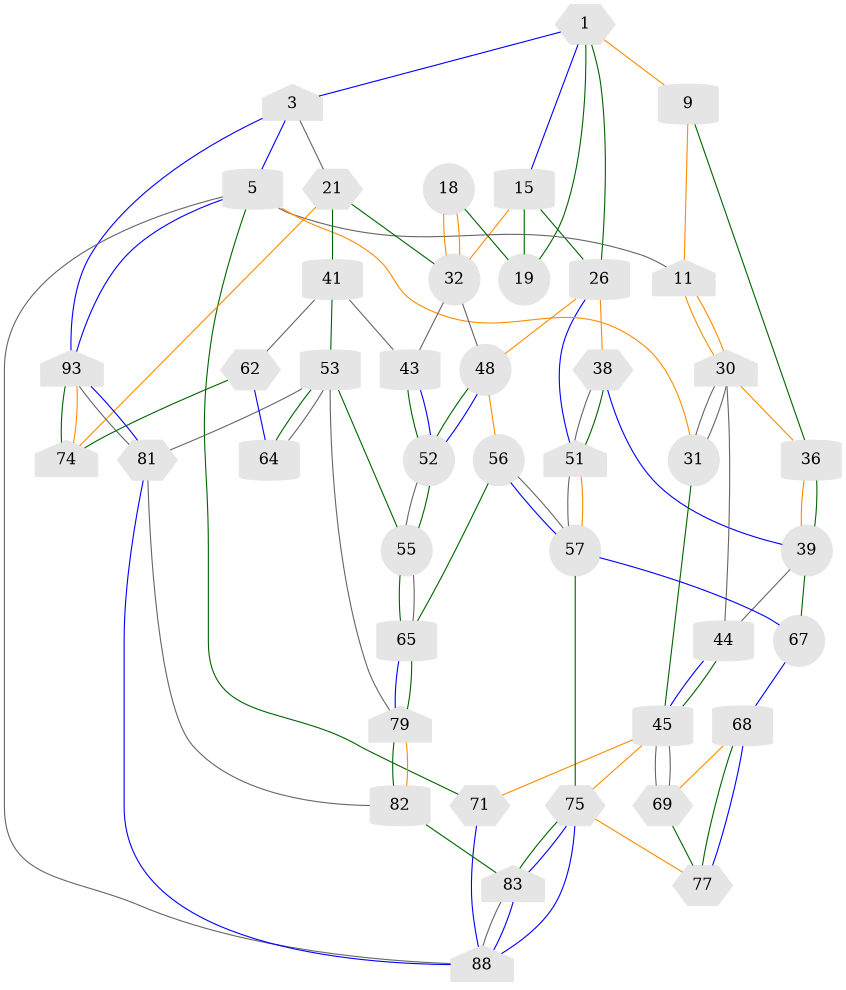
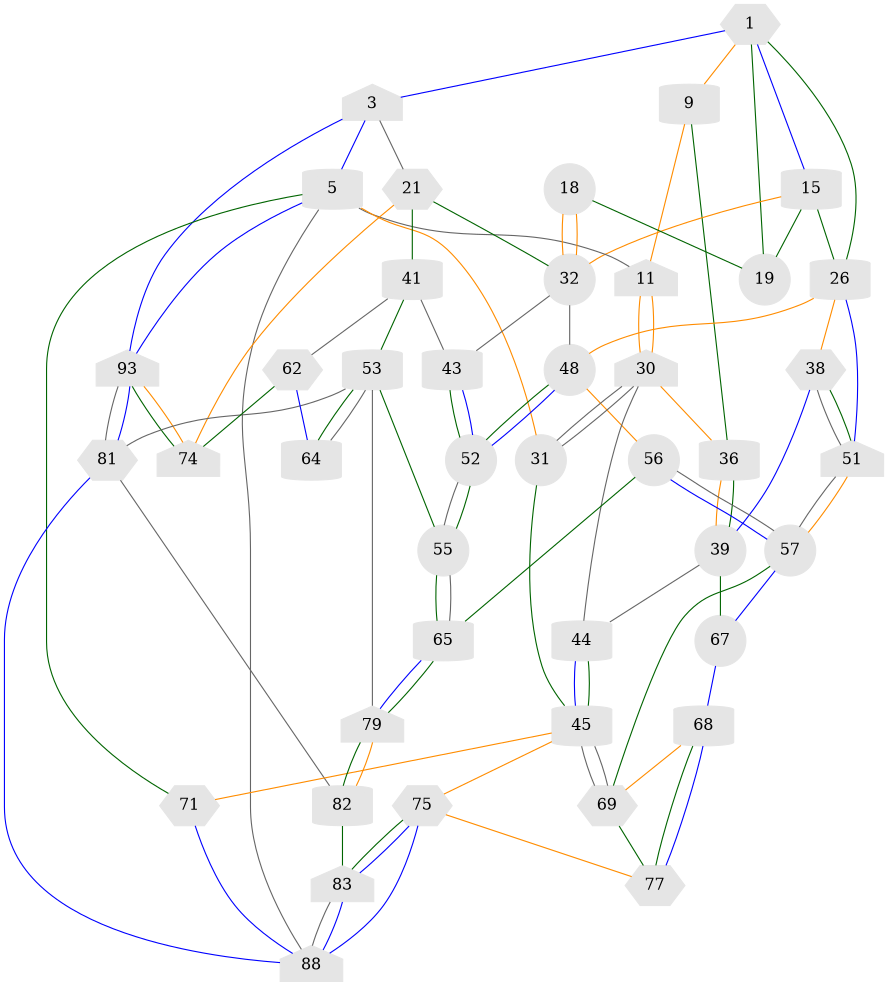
edge "57" -- "75": now "57" -- "69"
